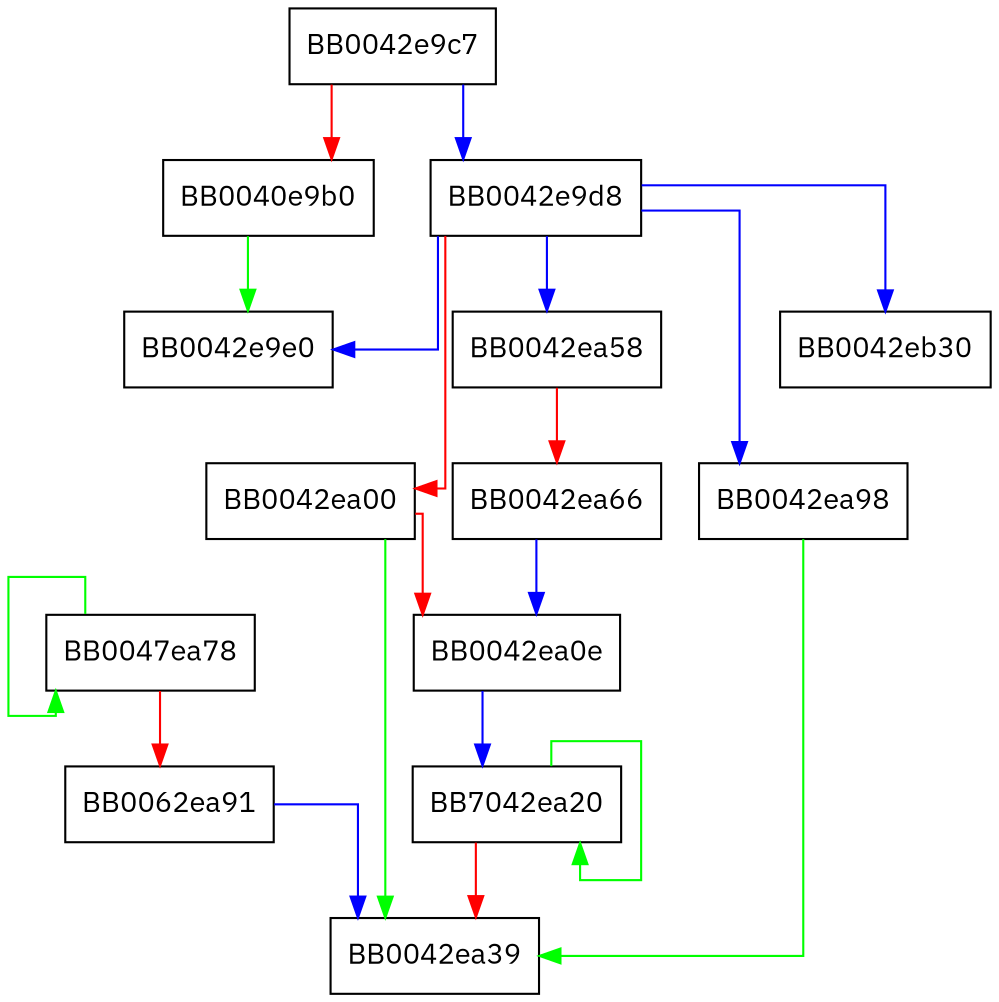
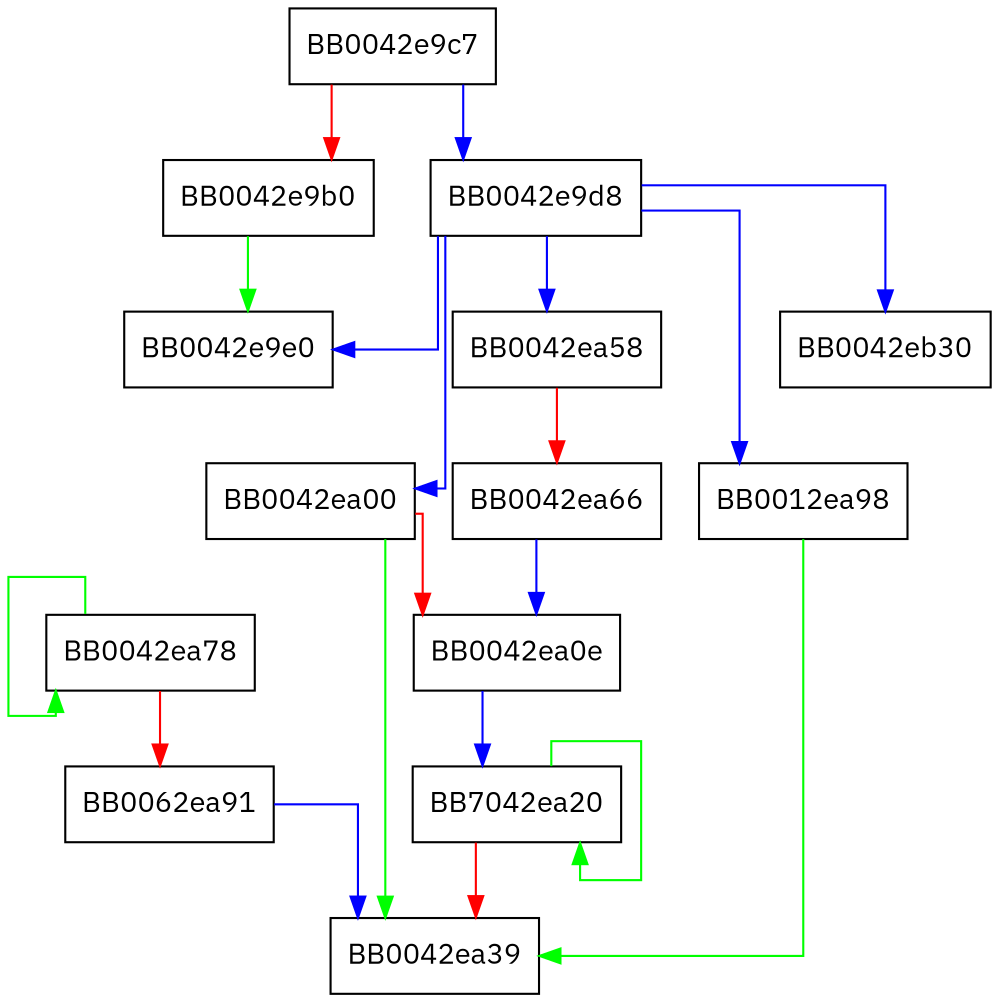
node "BB0040e9b0": label "BB0040e9b0" -> "BB0042e9b0"
edge "BB0042e9d8" -> "BB0042ea00": color red -> blue
node "BB0042ea98": label "BB0042ea98" -> "BB0012ea98"
node "BB0047ea78": label "BB0047ea78" -> "BB0042ea78"
